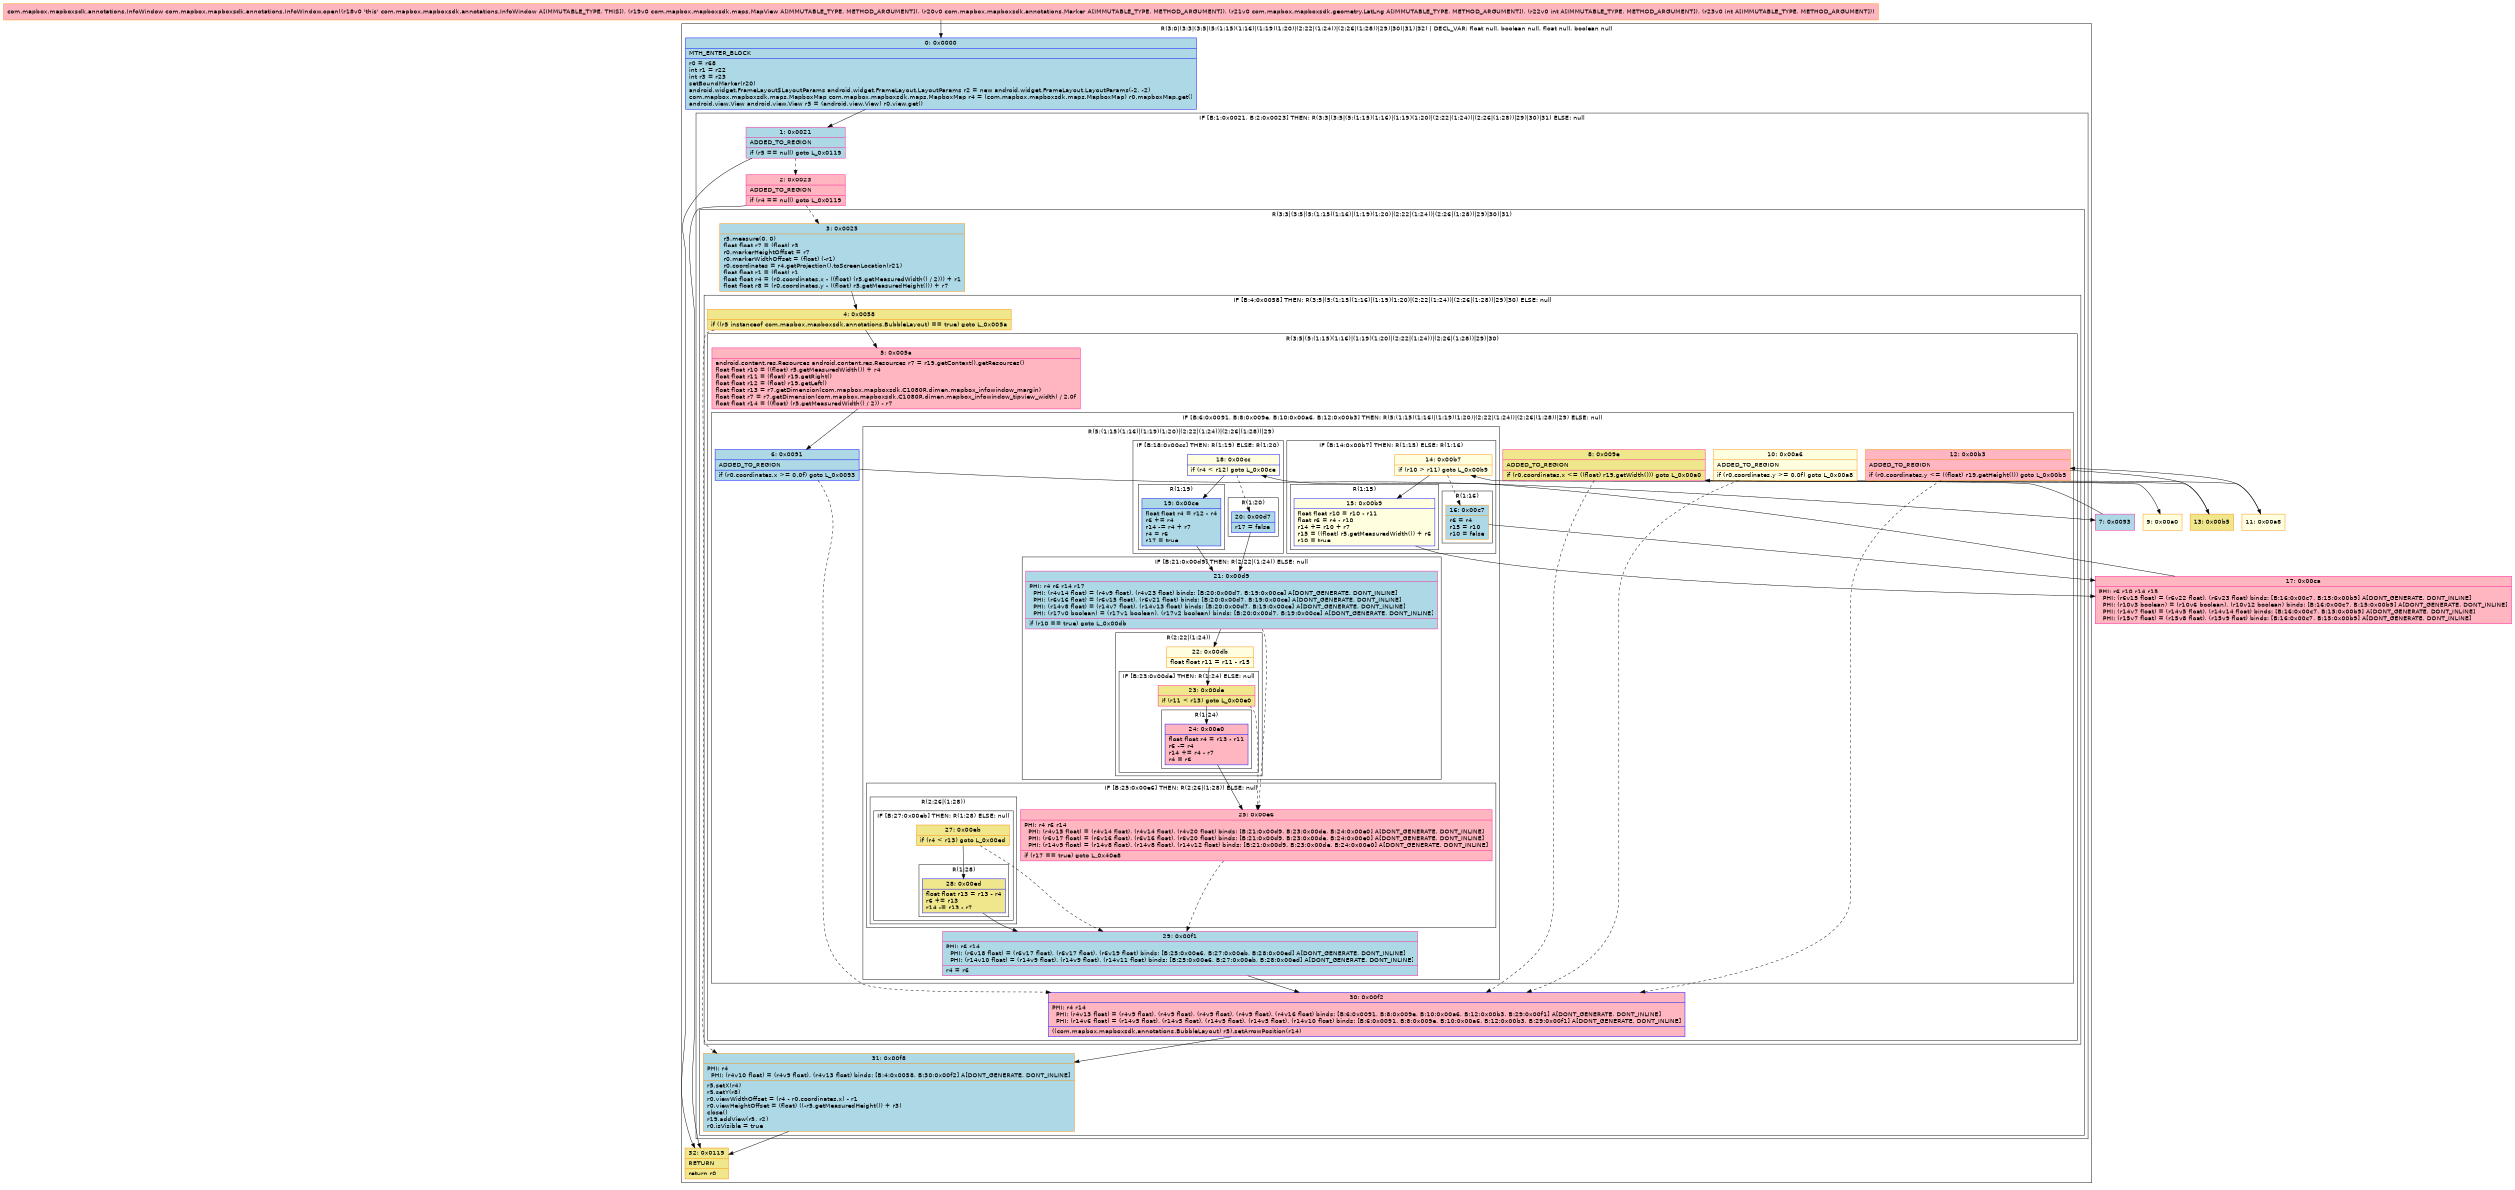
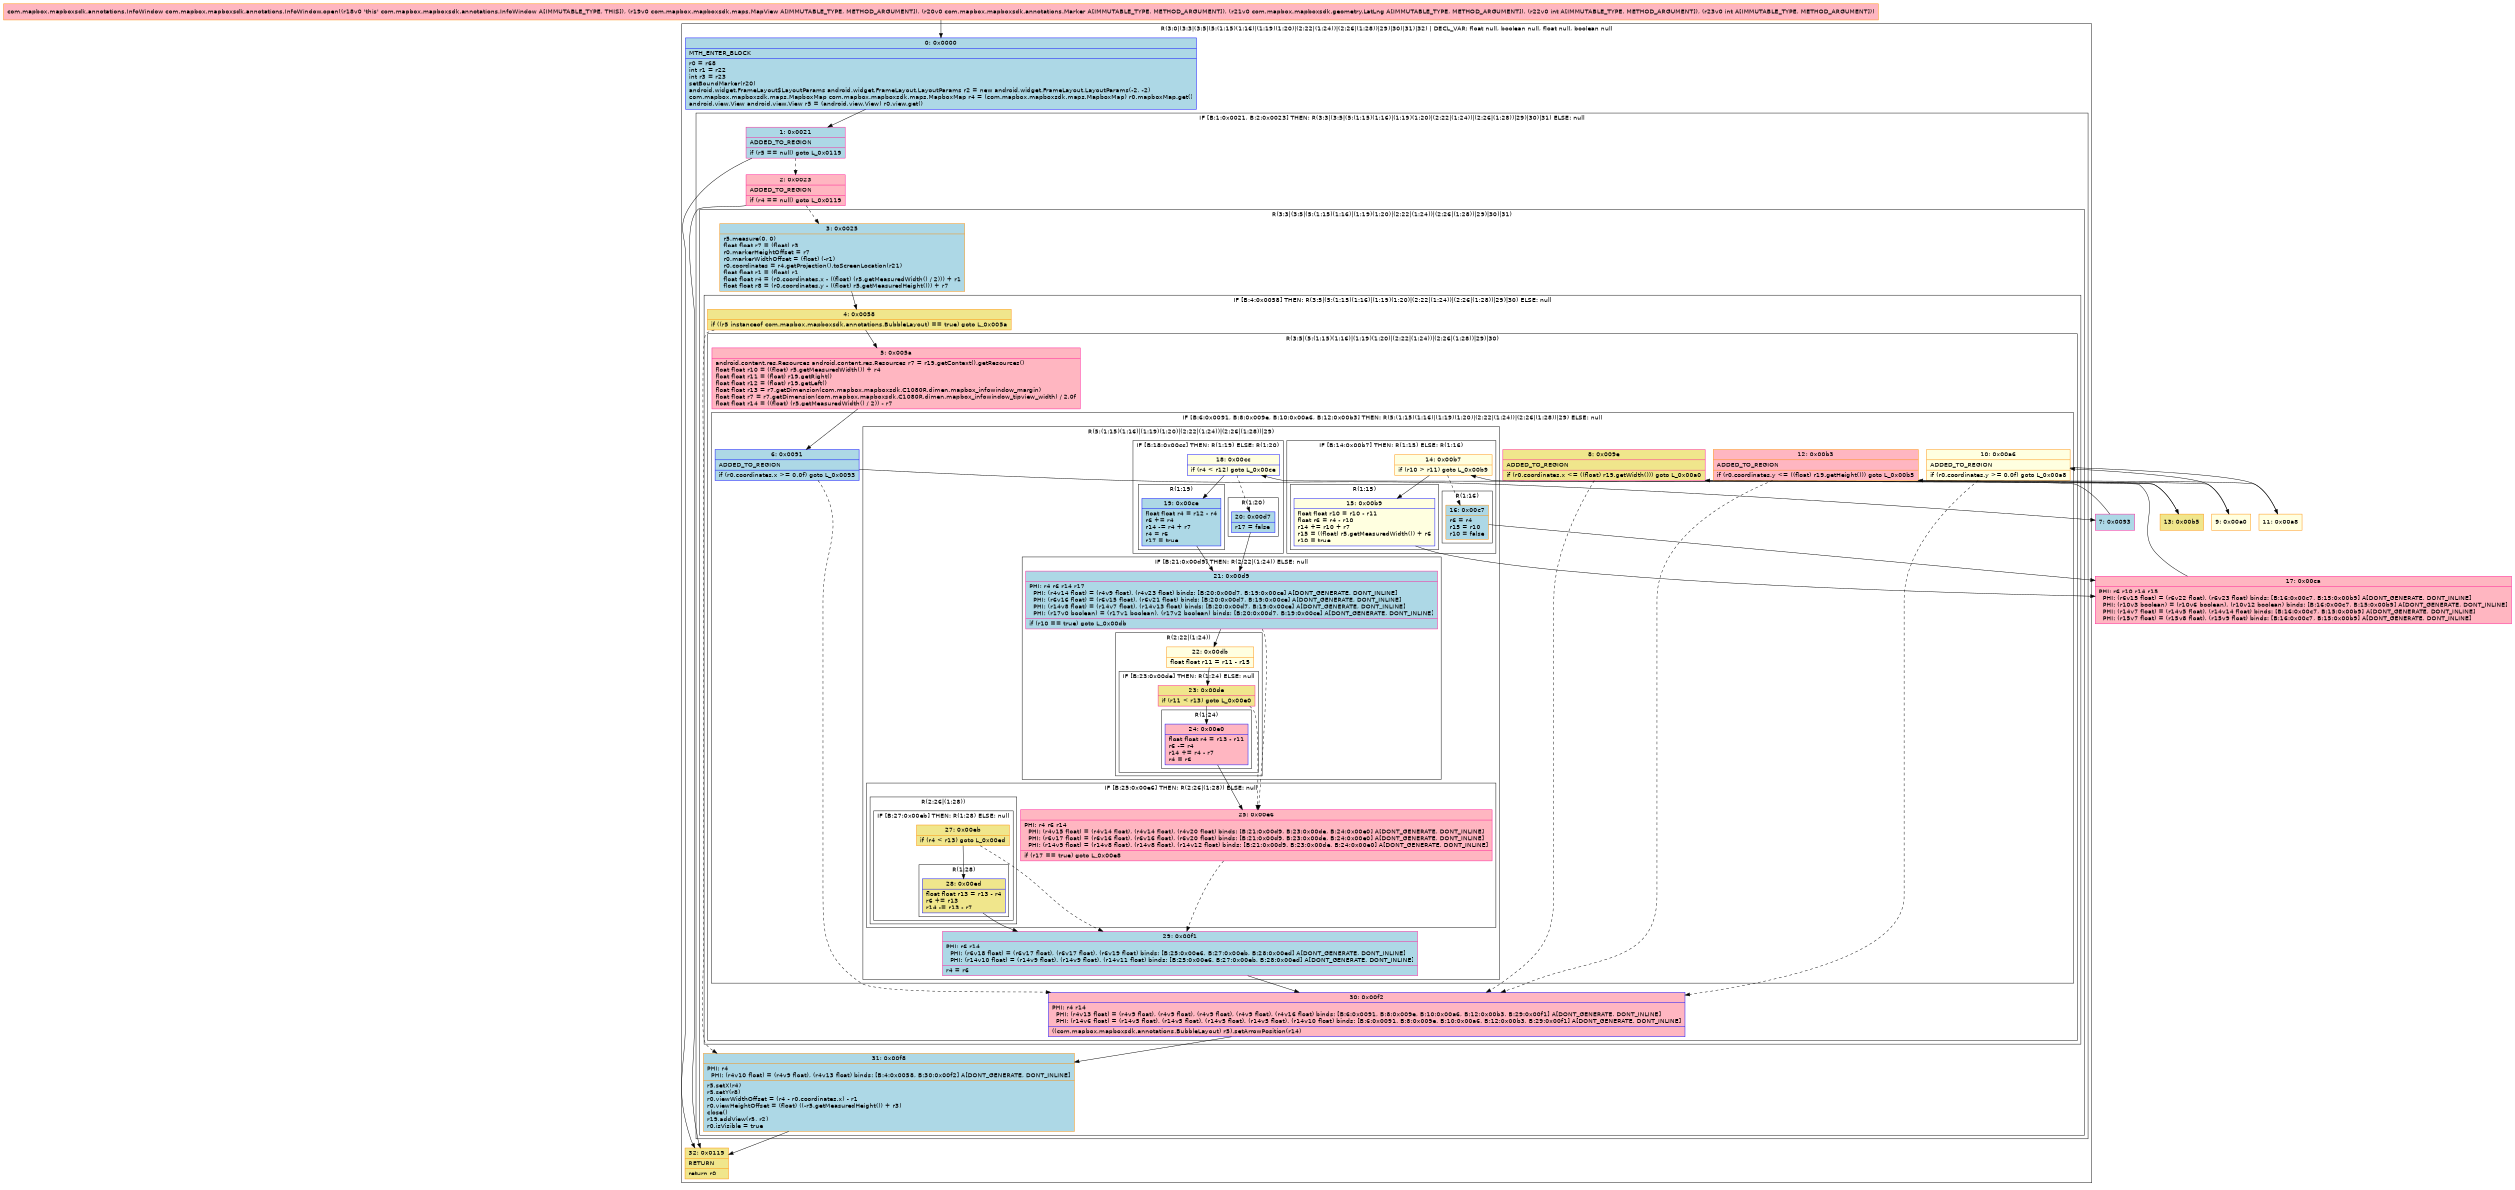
edge "9: 0x00a0" -> "10: 0x00a6": added
node "25: 0x00e6": text "if (r17 == true) goto L_0x40e8" -> "if (r17 == true) goto L_0x00e8"
